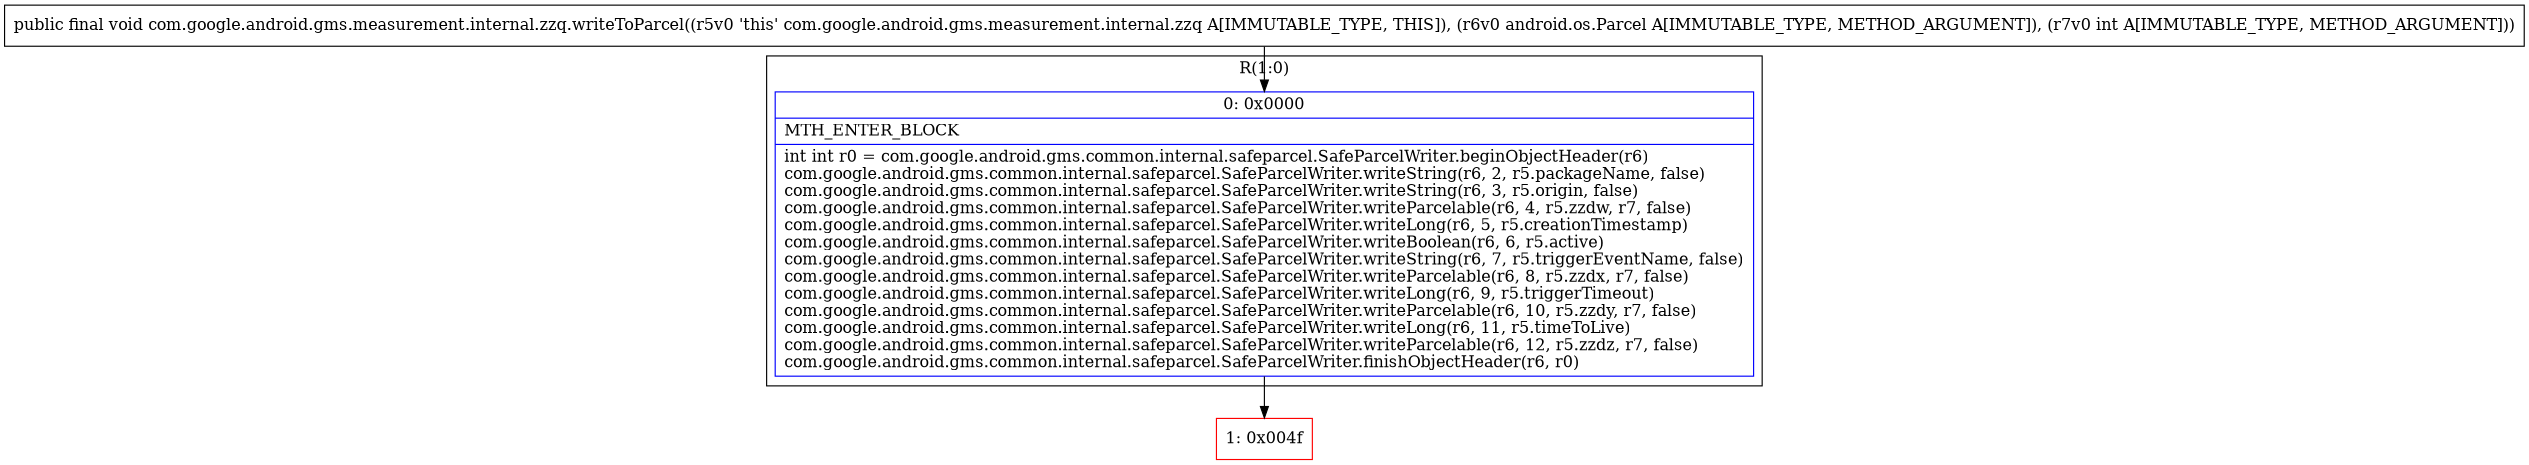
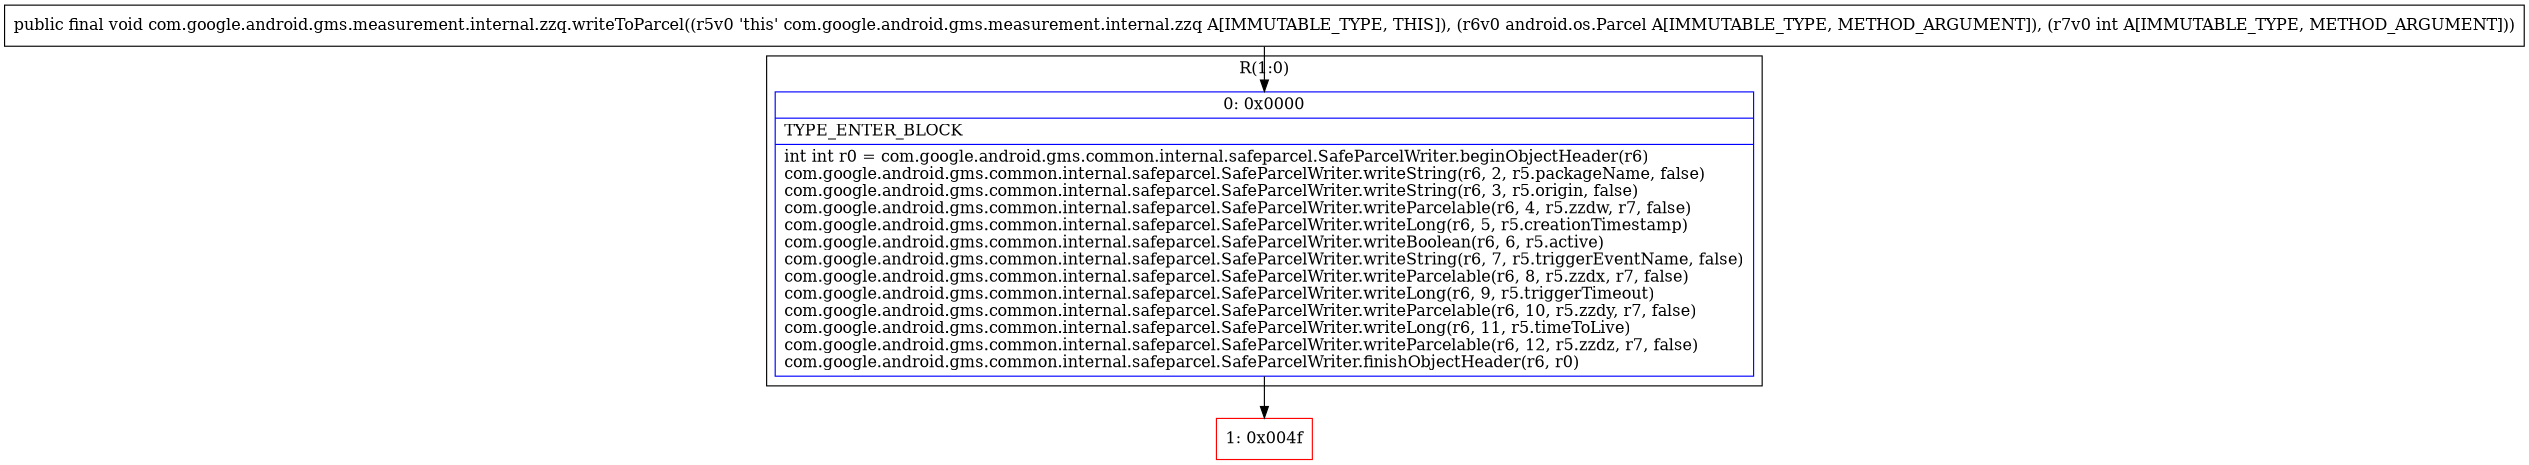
node "0: 0x0000": text "MTH_ENTER_BLOCK" -> "TYPE_ENTER_BLOCK"
